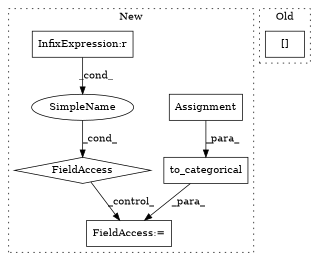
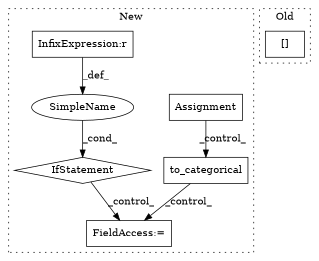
edge "InfixExpression:r" -> "SimpleName": label "_cond_" -> "_def_"
edge "Assignment" -> "to_categorical": label "_para_" -> "_control_"
node "FieldAccess": label "FieldAccess" -> "IfStatement"
edge "to_categorical" -> "FieldAccess:=": label "_para_" -> "_control_"
